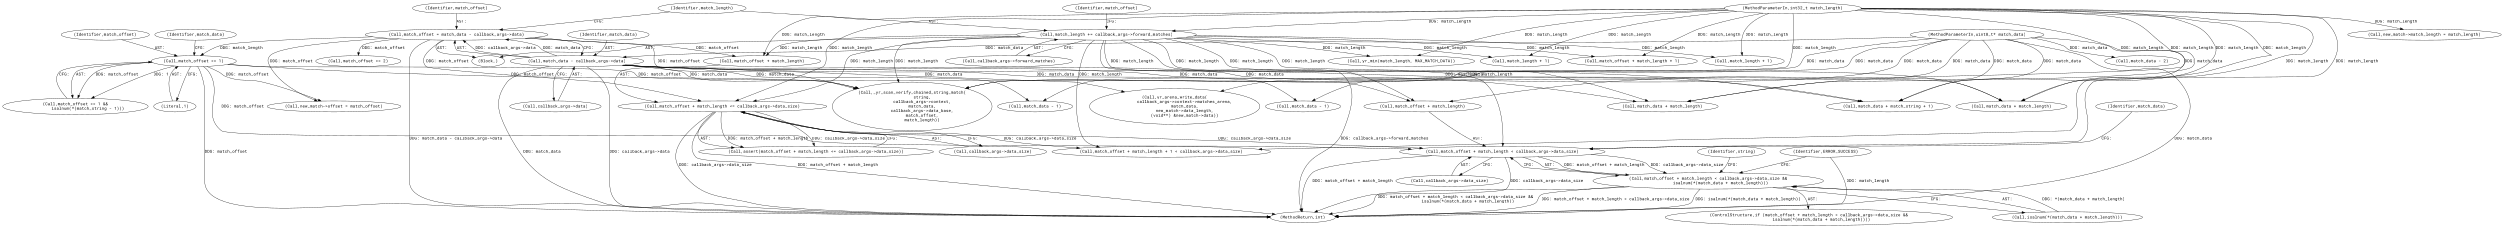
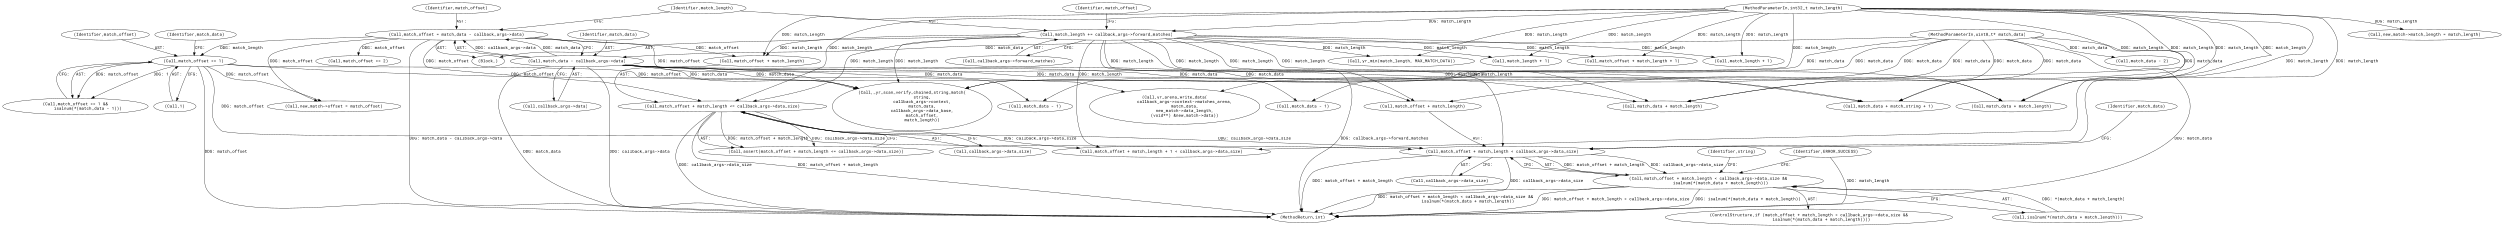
node "(Call,match_offset >= 1 && isalnum(*(match_string - 1)))": label "(Call,match_offset >= 1 && isalnum(*(match_string - 1)))" -> "(Call,match_offset >= 1 && isalnum(*(match_data - 1)))"
node "(Literal,1)": label "(Literal,1)" -> "(Call,1)"
